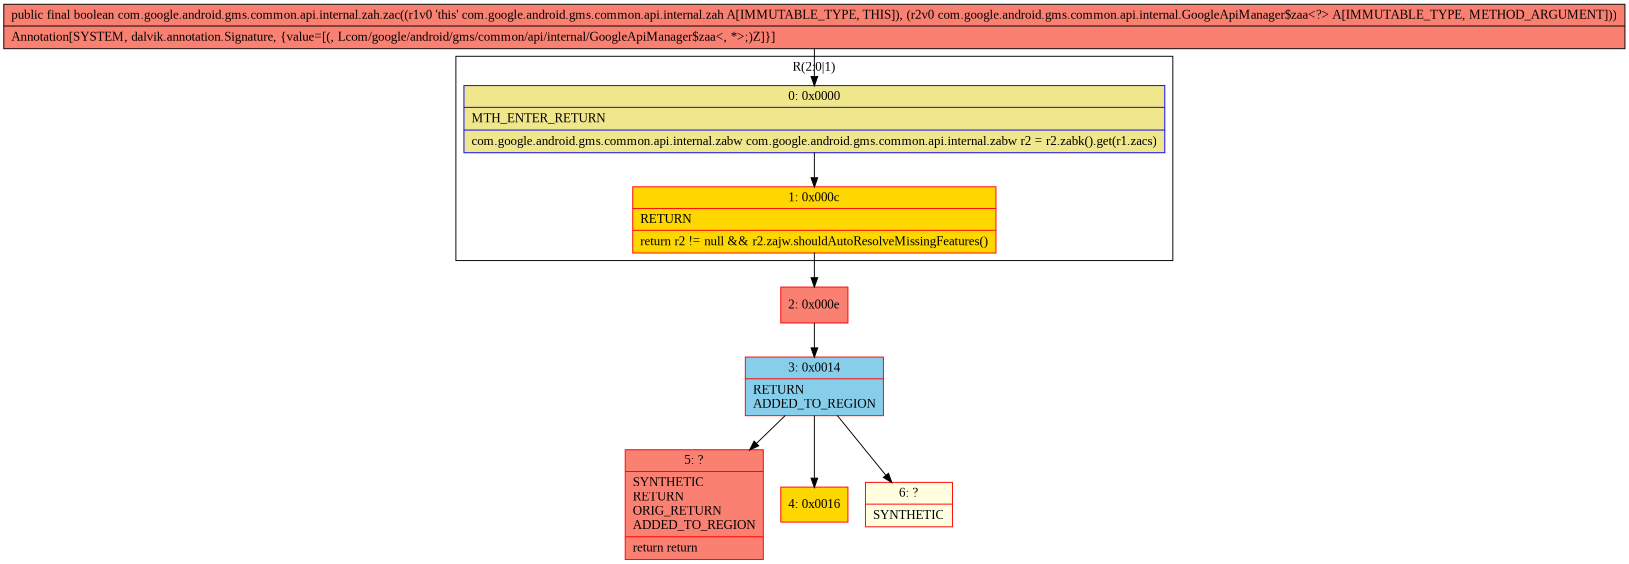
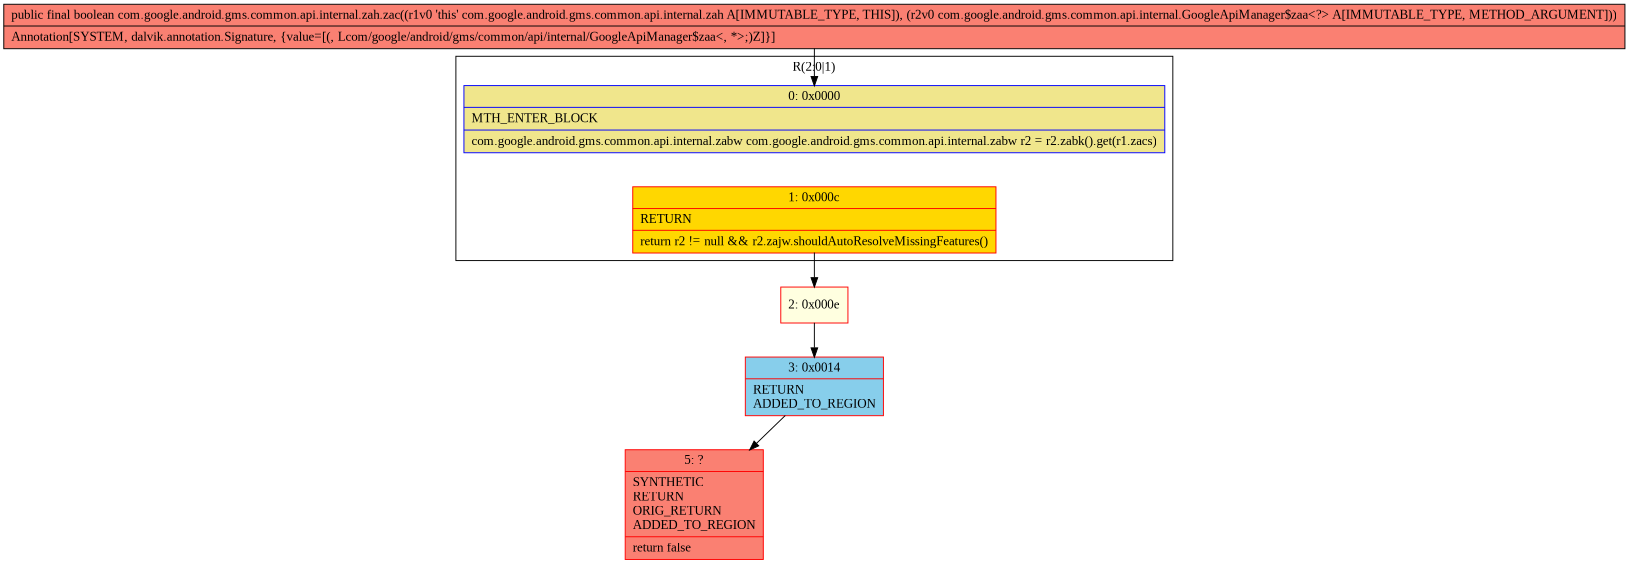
node "0: 0x0000": text "MTH_ENTER_RETURN" -> "MTH_ENTER_BLOCK"
edge "0: 0x0000" -> "1: 0x000c": removed
node "2: 0x000e": fillcolor salmon -> lightyellow
node "4: 0x0016": removed
node "6: ?": removed
node "5: ?": text "return return" -> "return false"
